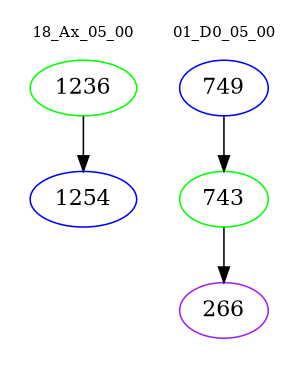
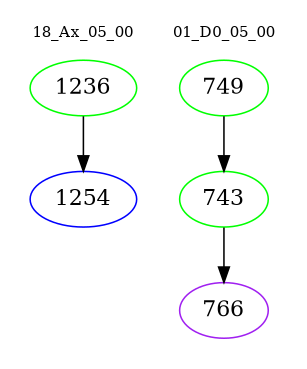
node "749": color blue -> green
node "266": label "266" -> "766"
